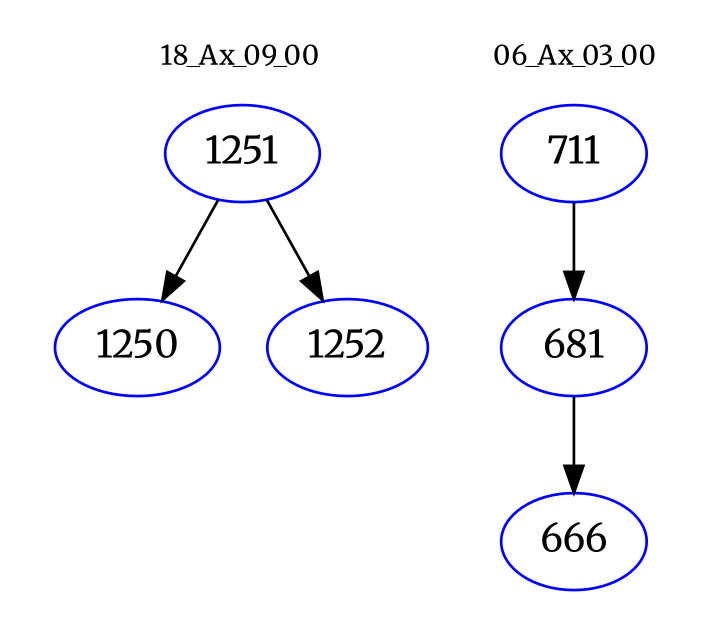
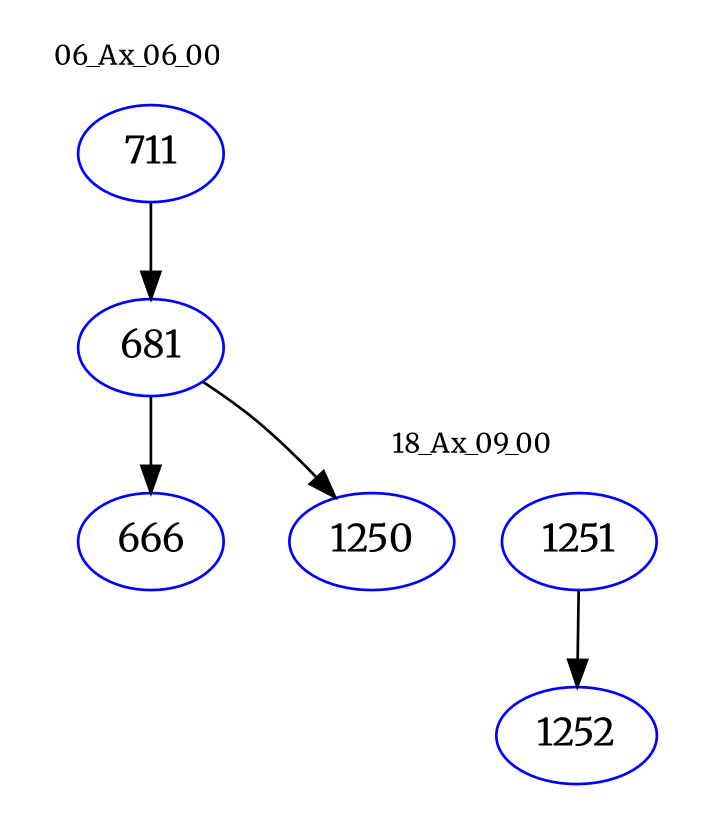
cluster "06_Ax_03_00": label "06_Ax_03_00" -> "06_Ax_06_00"
edge "1251" -> "1250": now "681" -> "1250"
